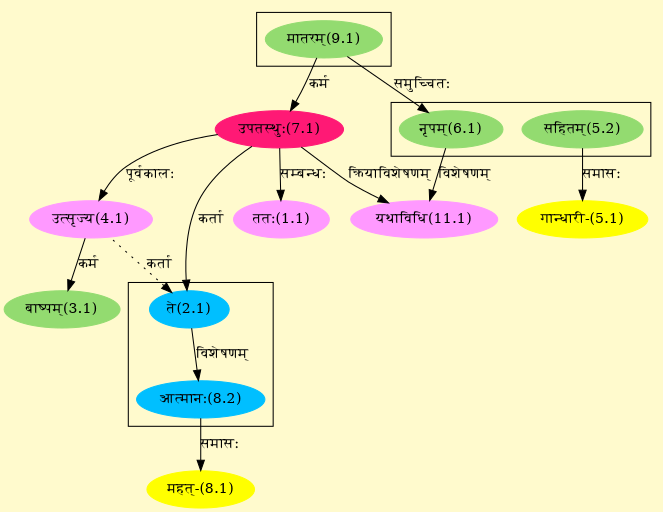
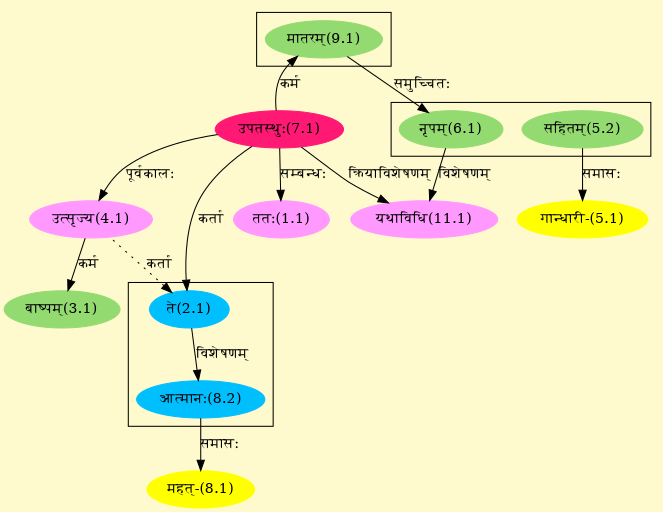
edge "मातरम्(9.1)" -> "उपतस्थुः(7.1)": reversed
